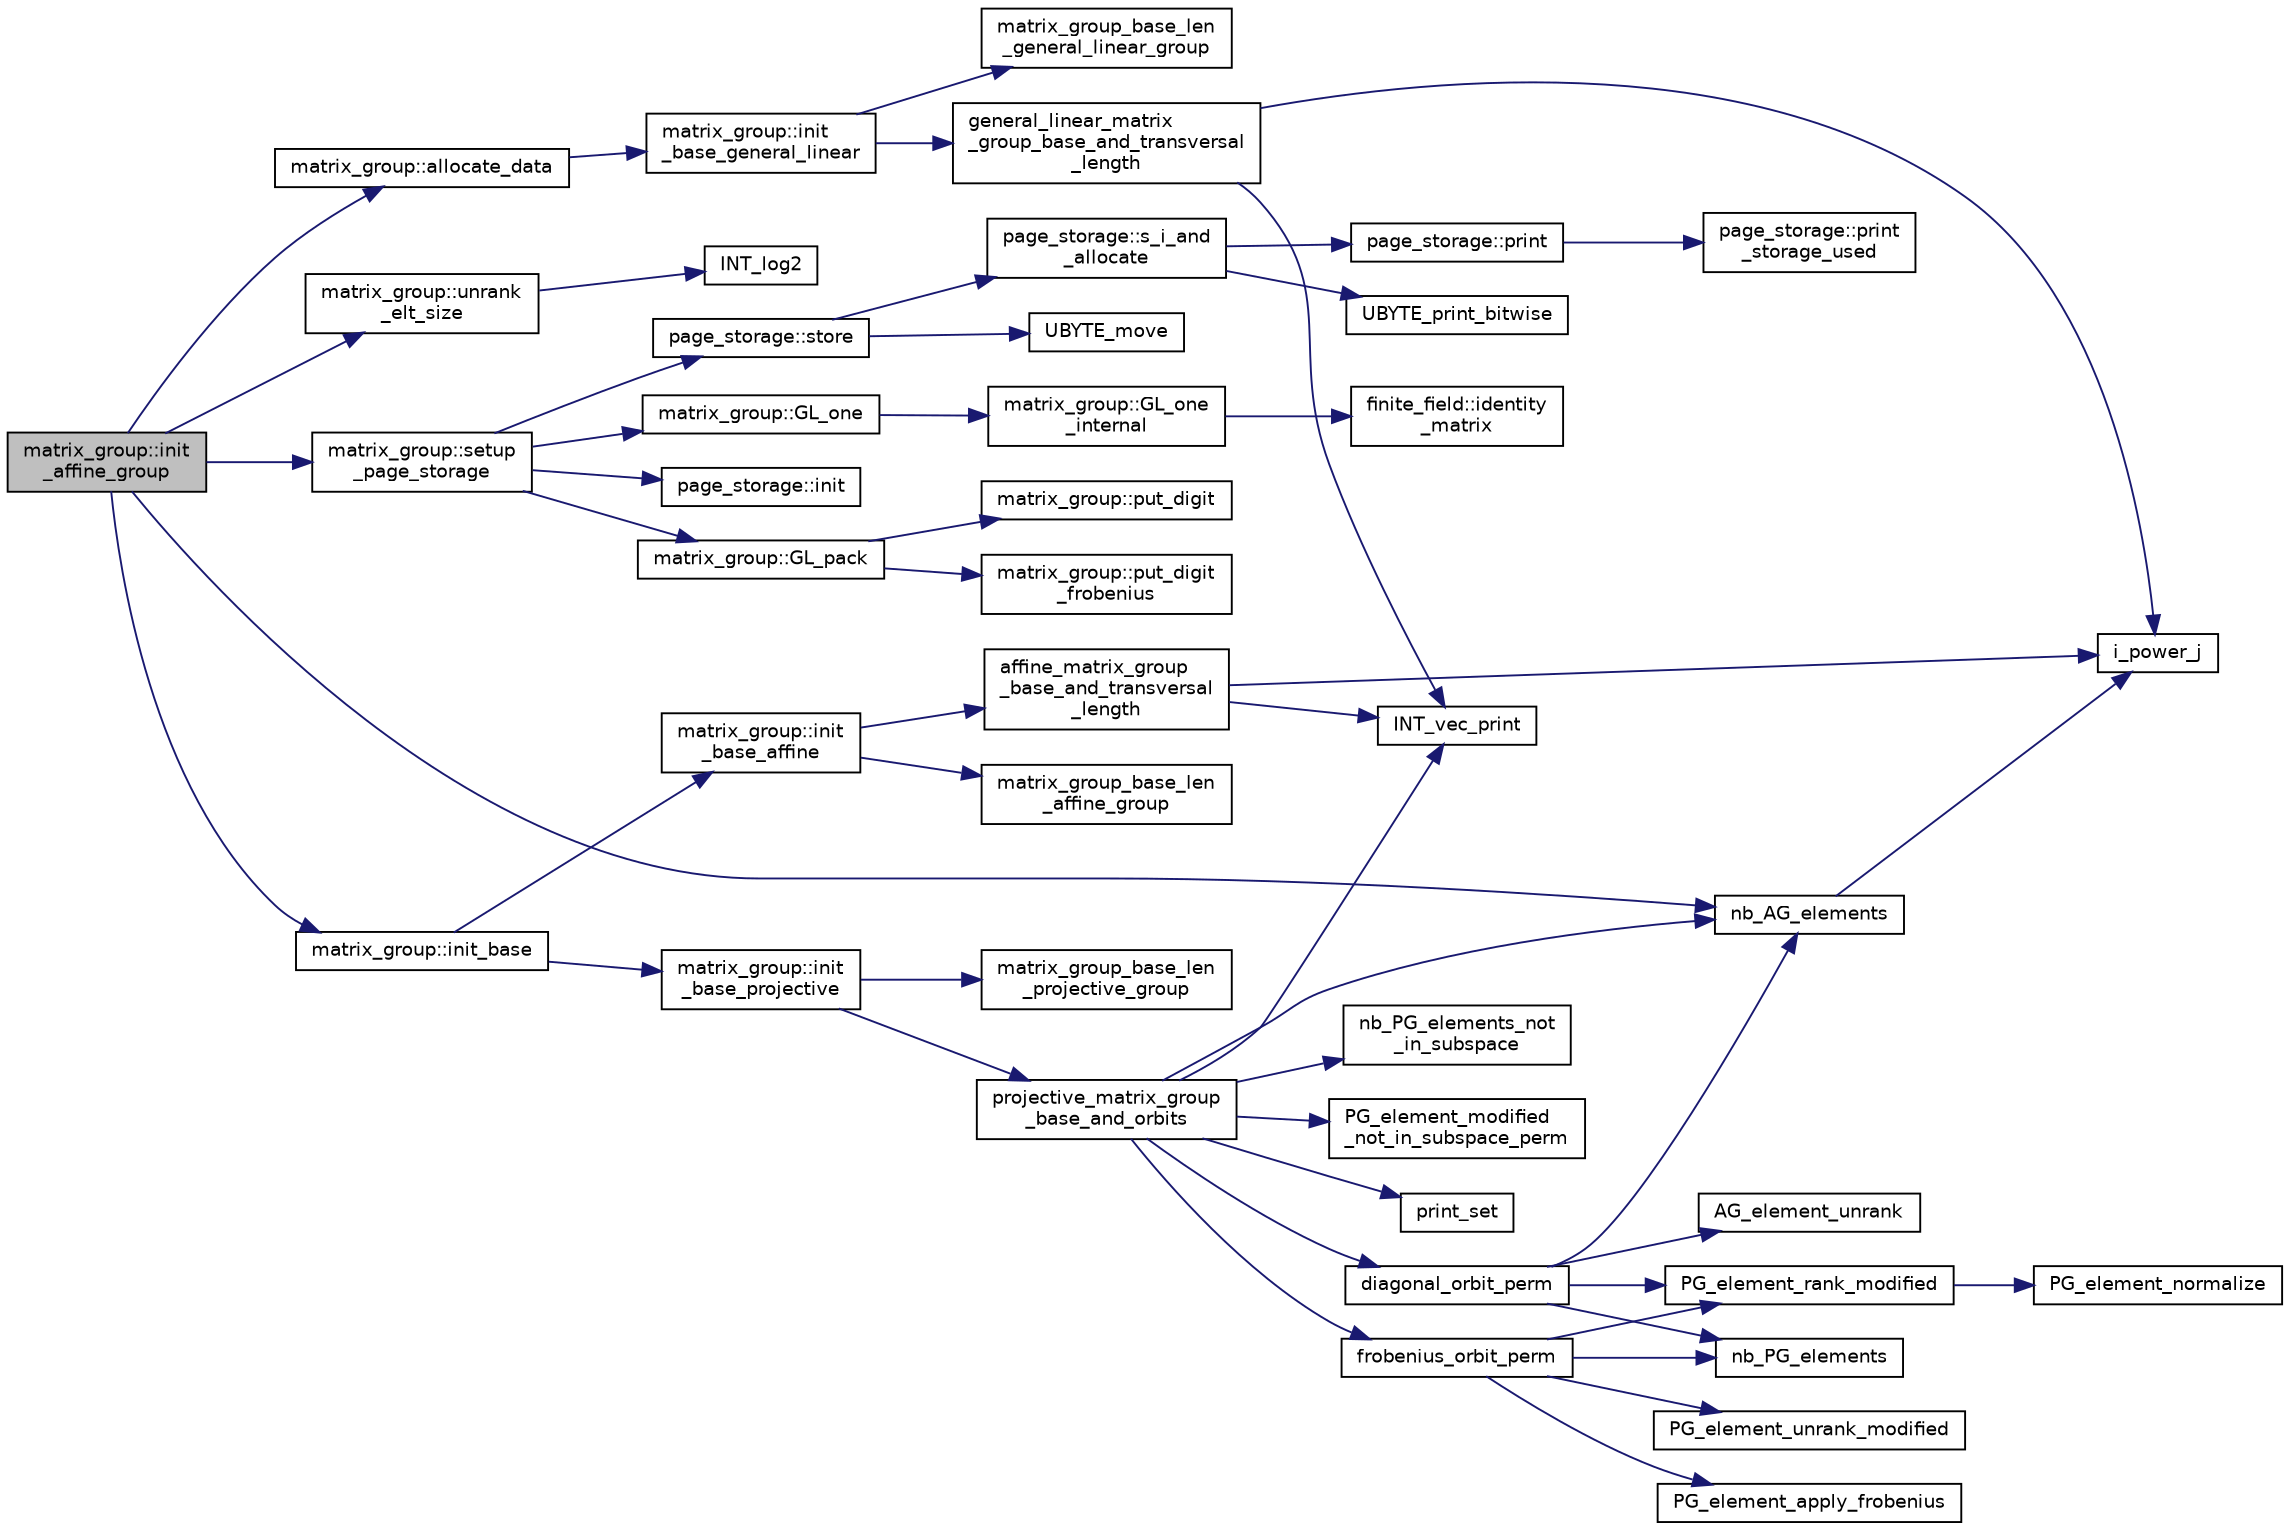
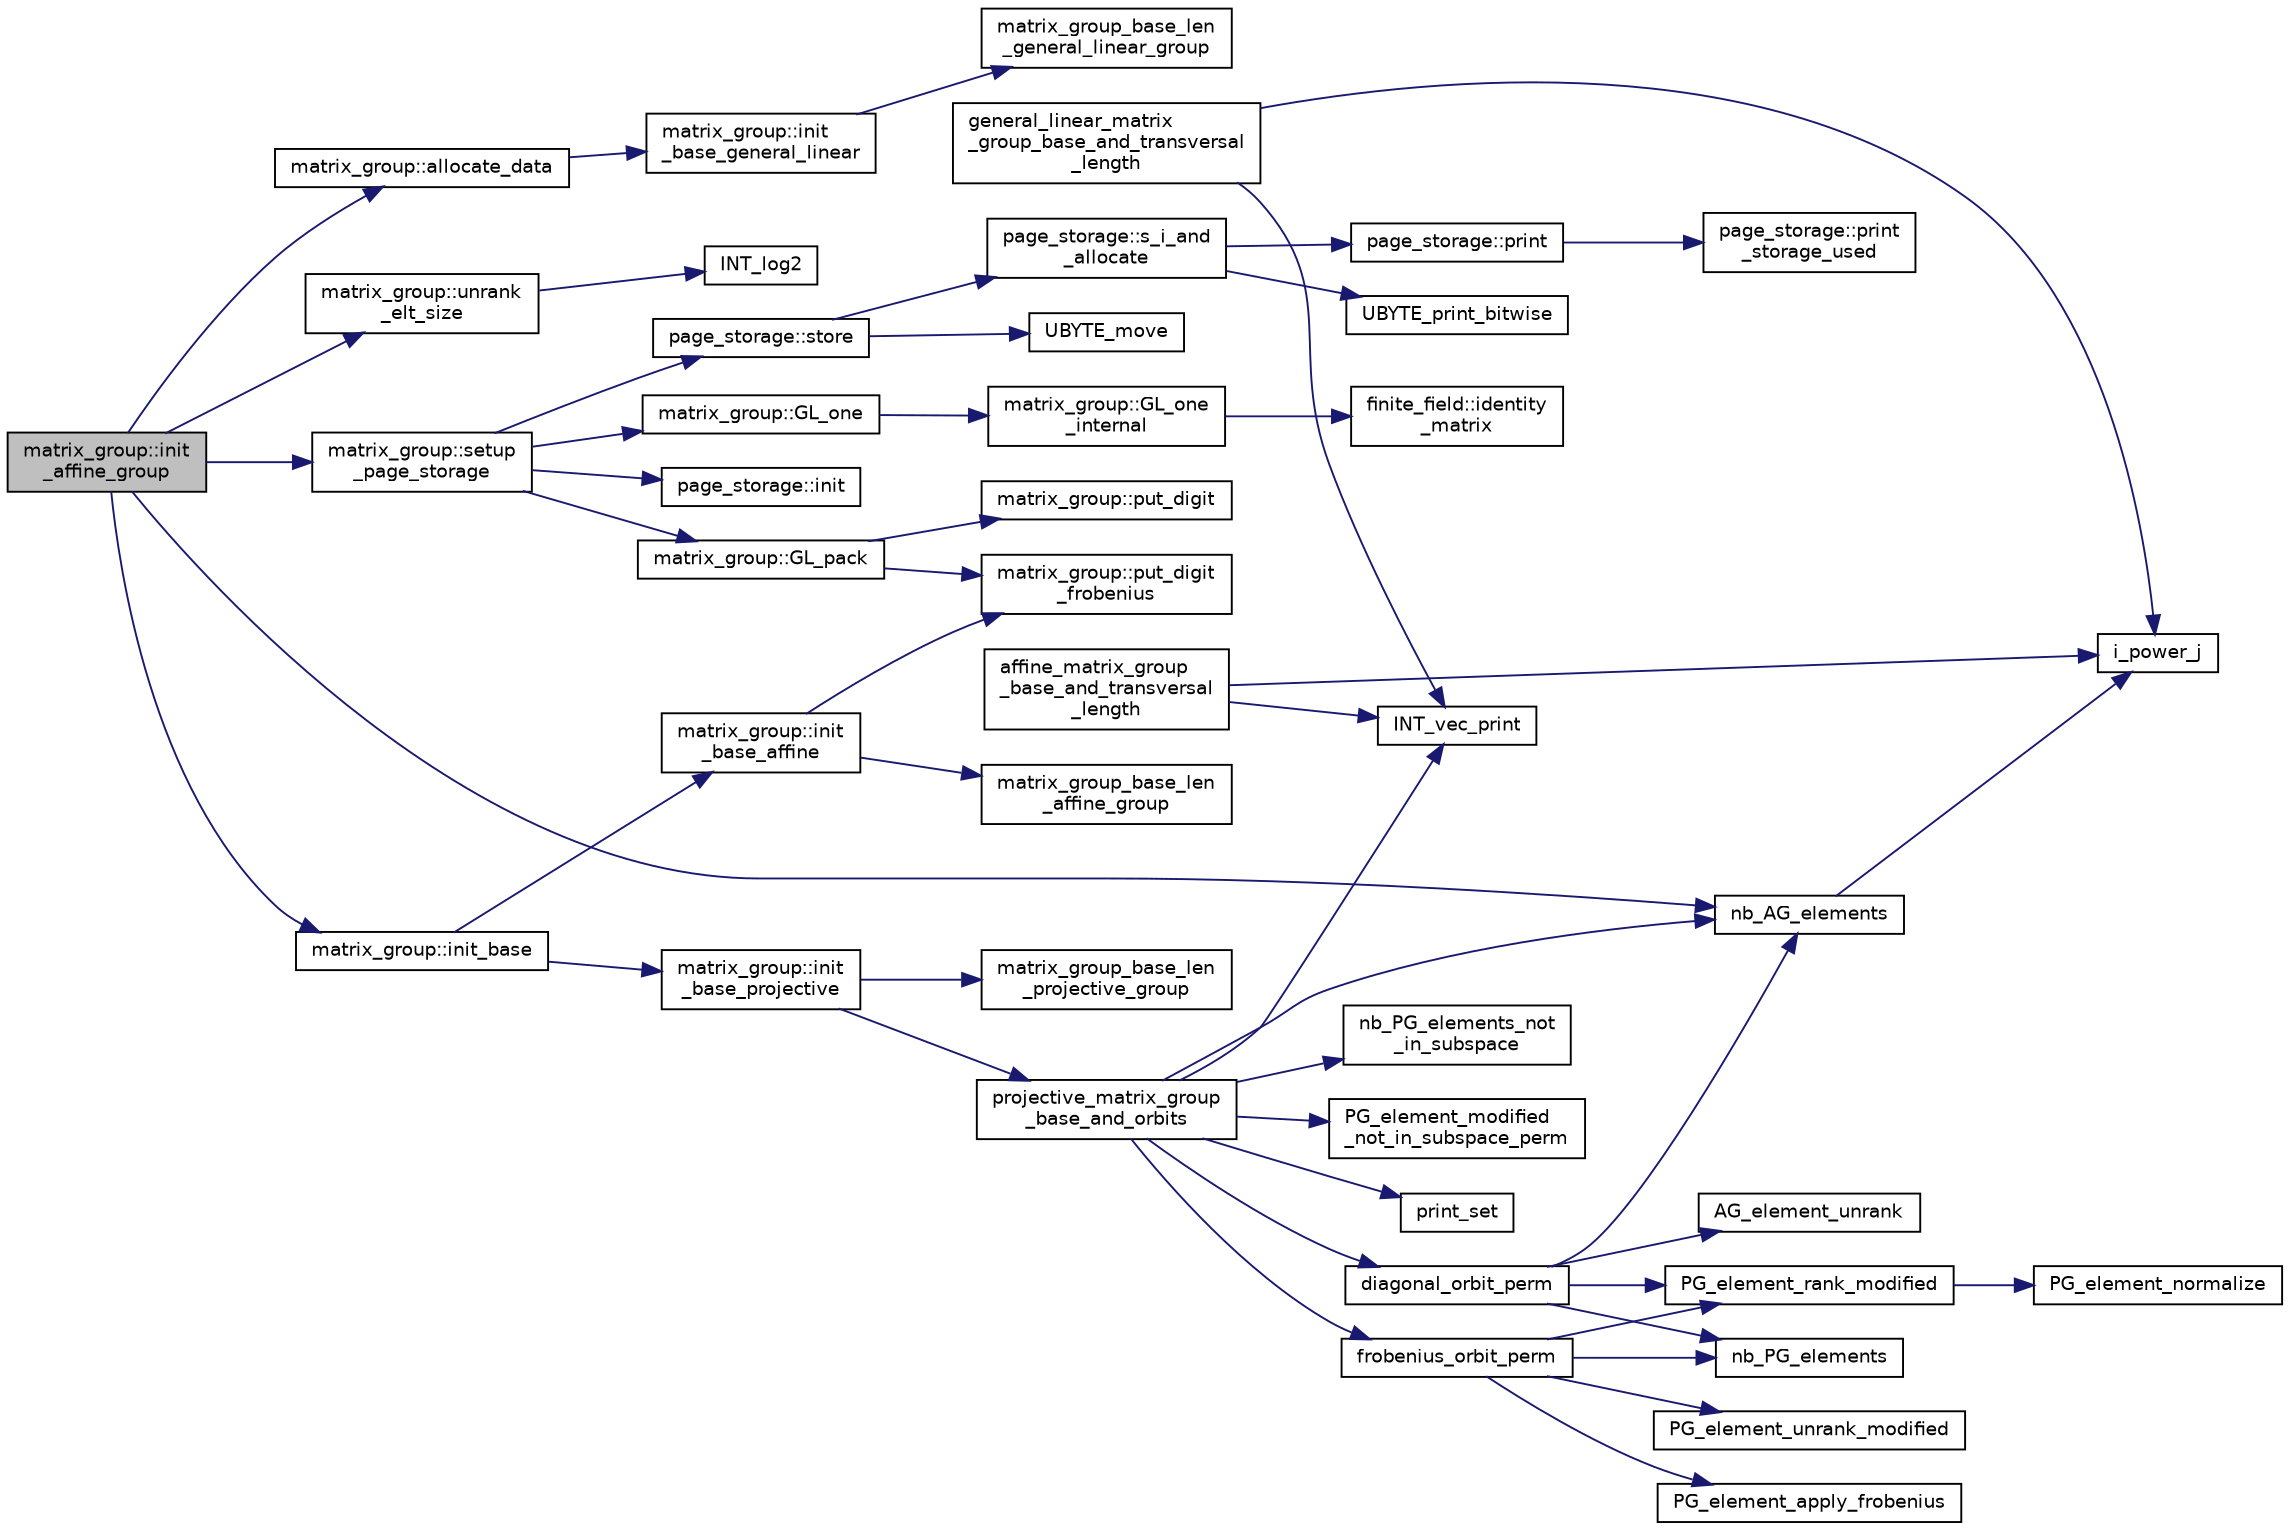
edge "matrix_group::init _base_general_linear" -> "general_linear_matrix _group_base_and_transversal _length": removed
edge "matrix_group::init _base_affine" -> "affine_matrix_group _base_and_transversal _length": now "matrix_group::init _base_affine" -> "matrix_group::put_digit _frobenius"
